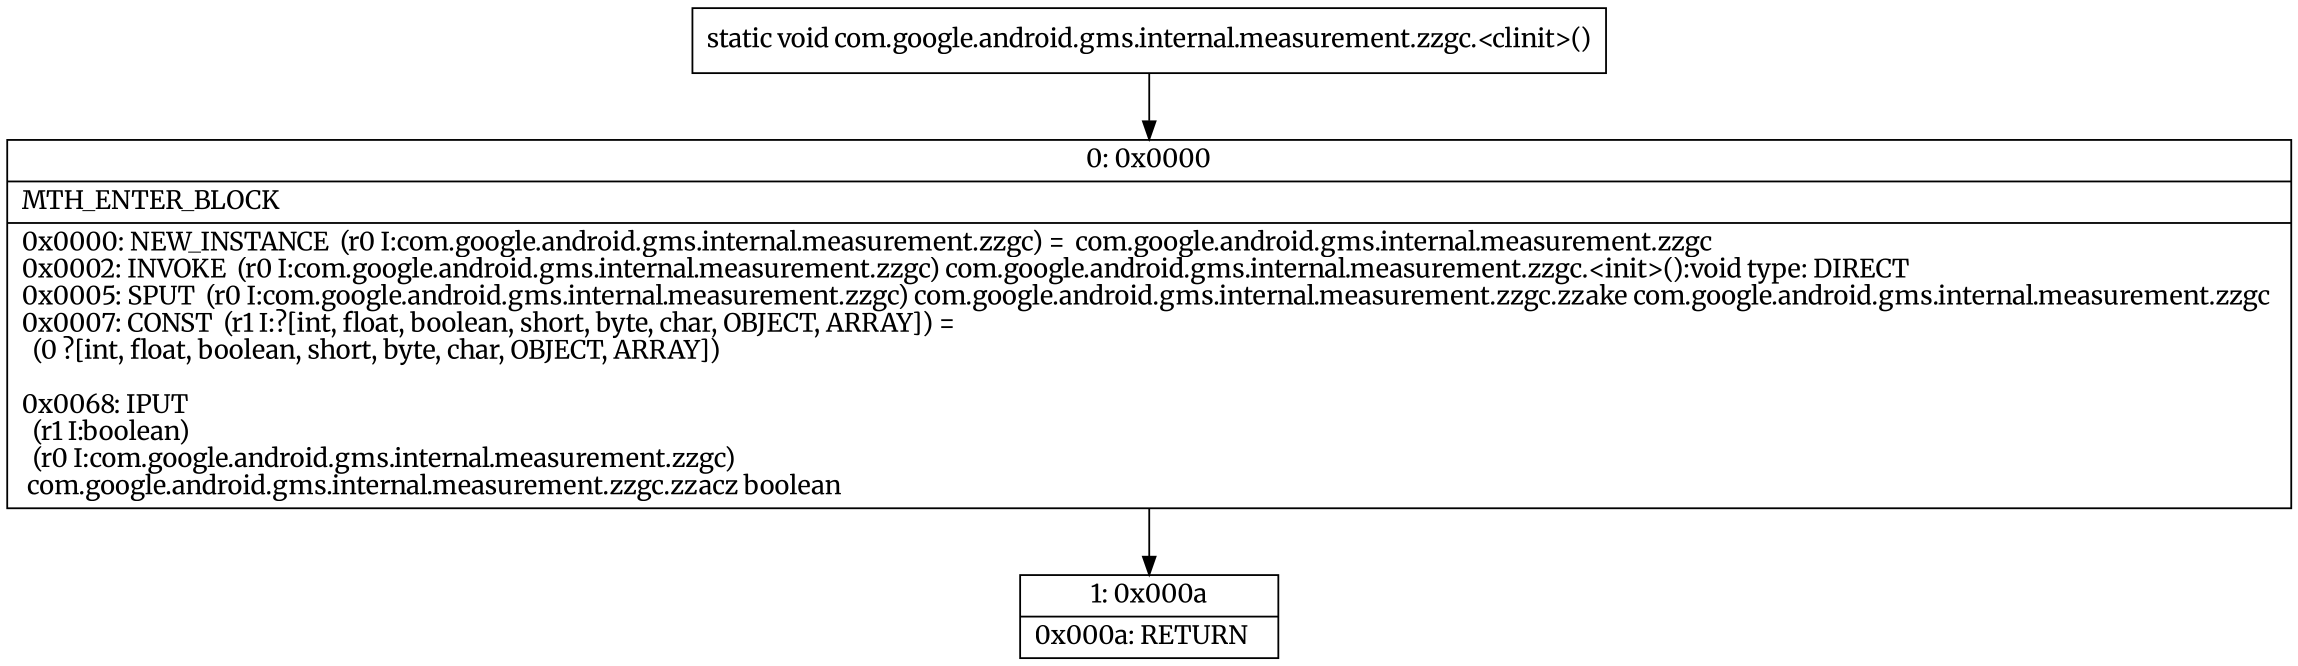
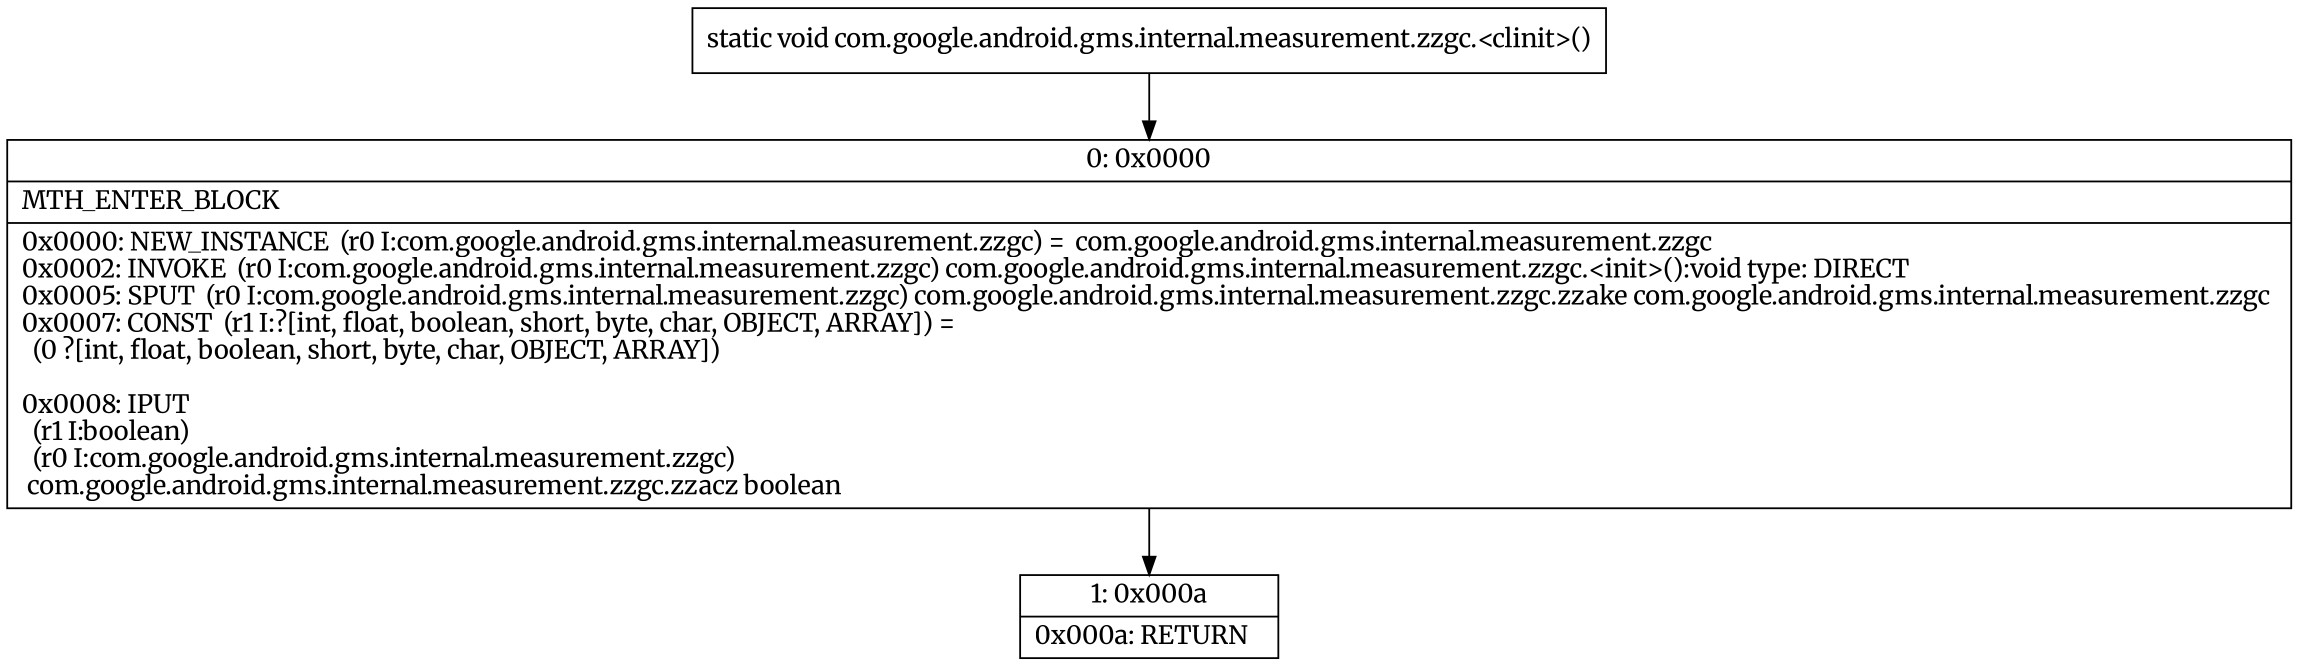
node "0: 0x0000": text "0x0068: IPUT" -> "0x0008: IPUT"
